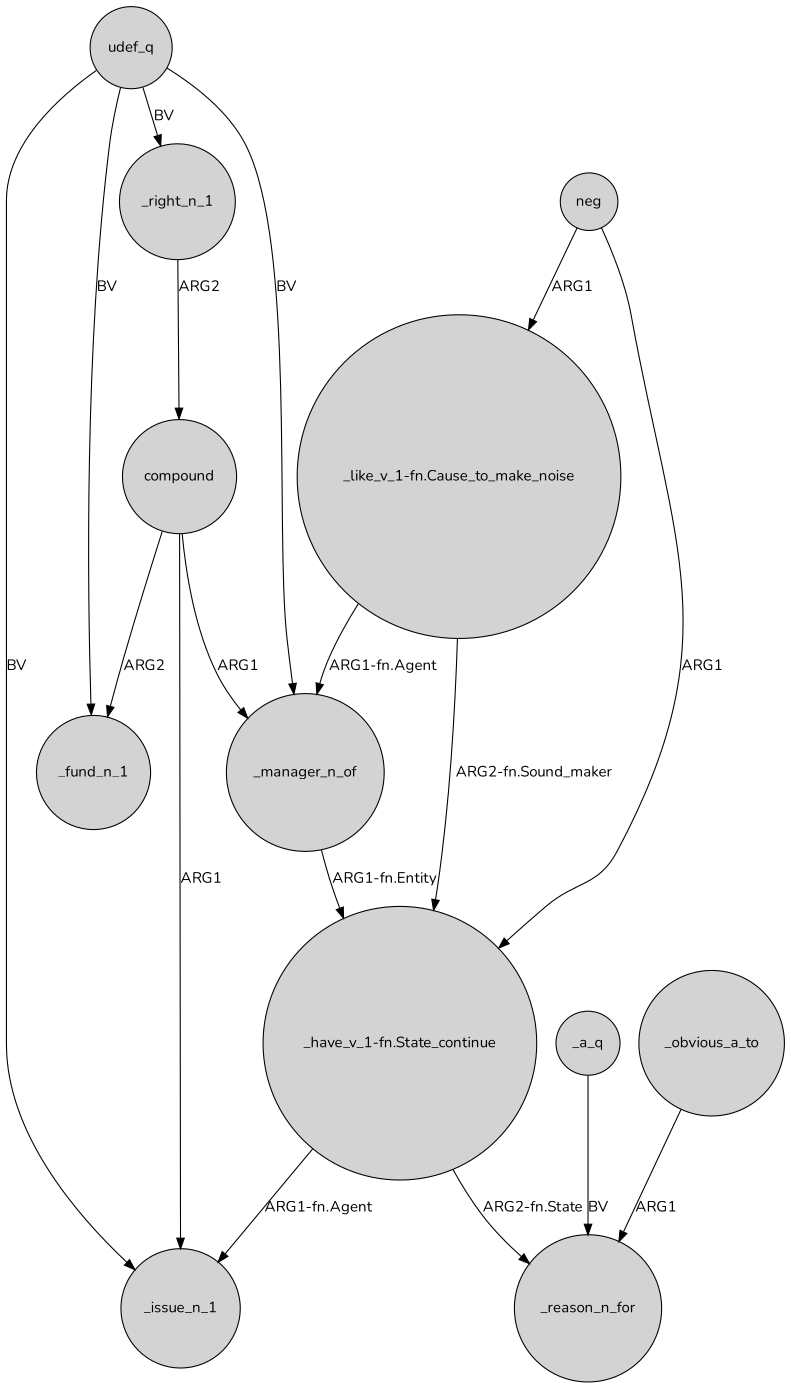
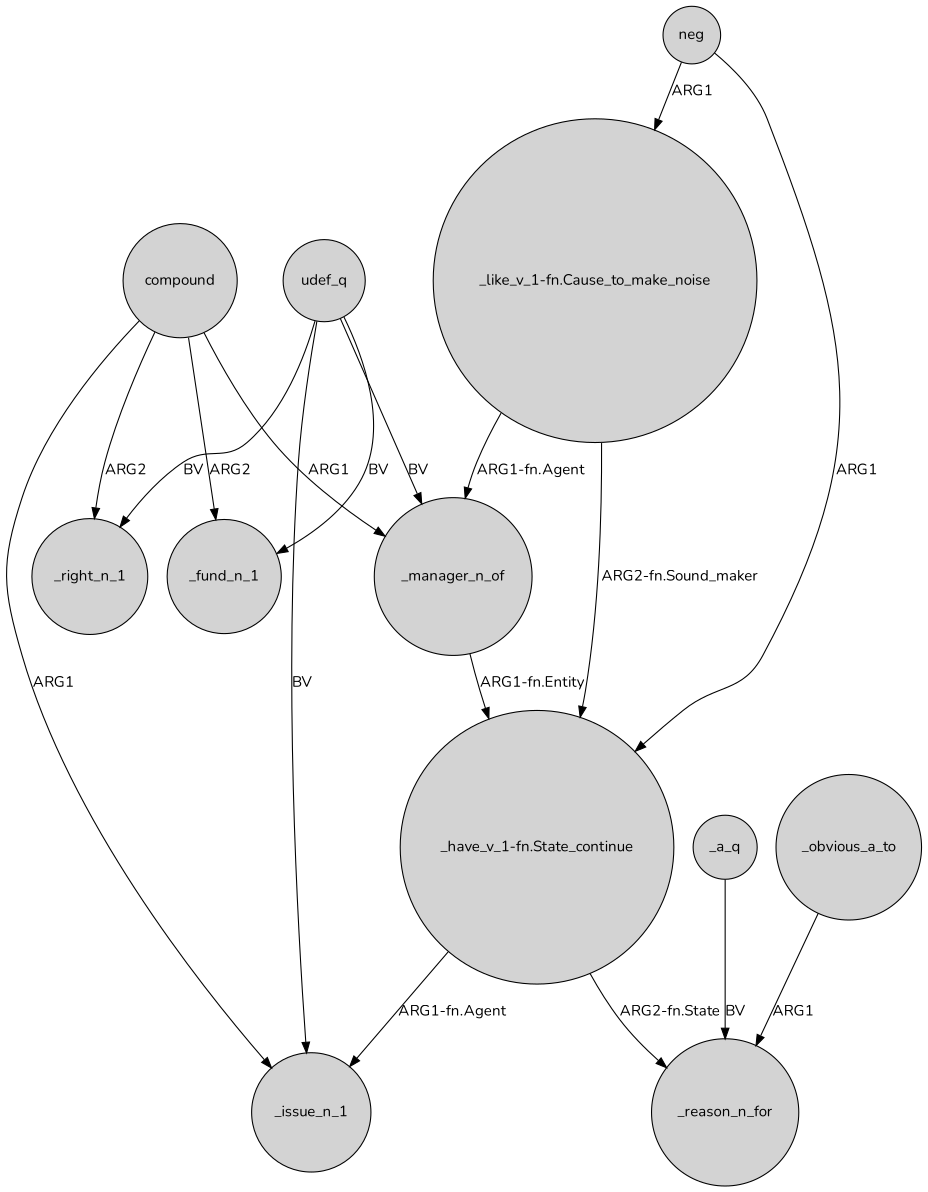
edge "_right_n_1" -> "compound": reversed
